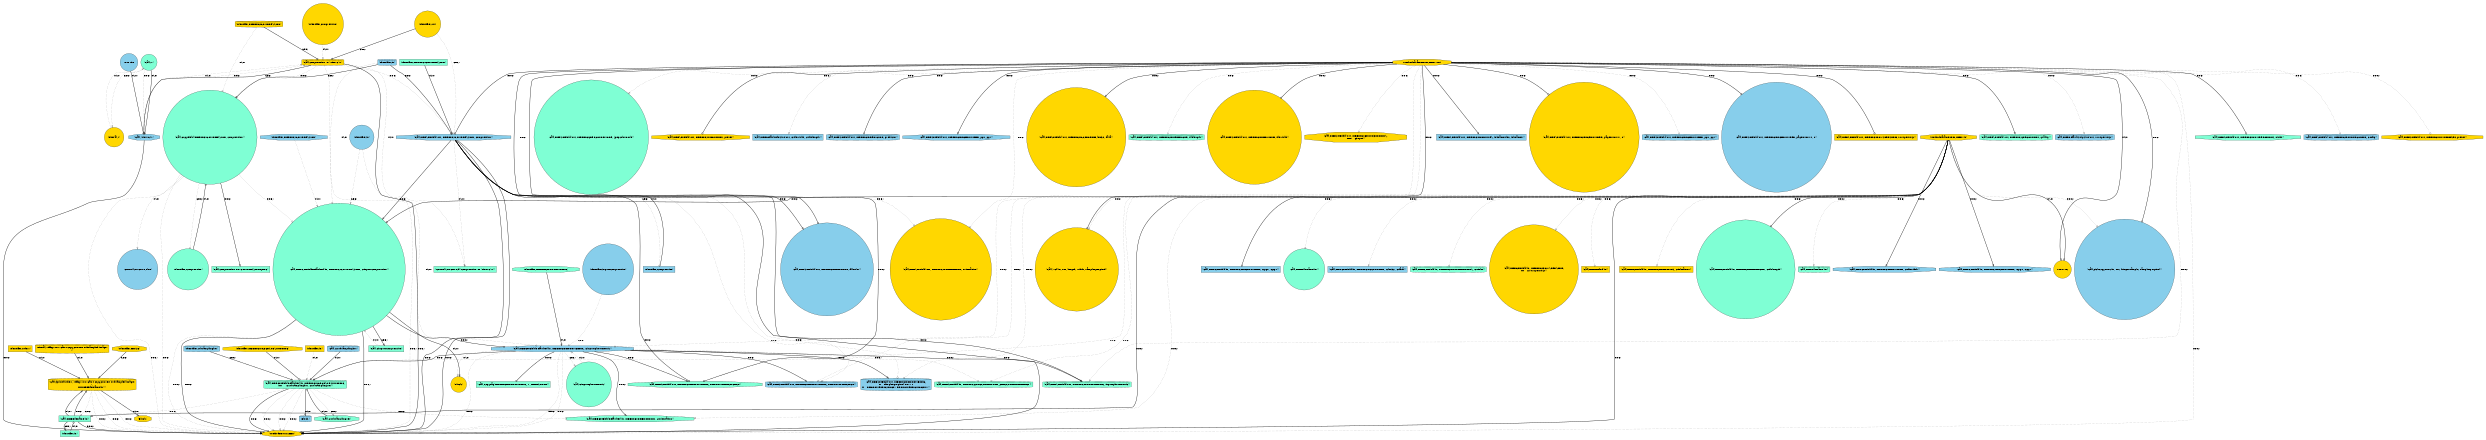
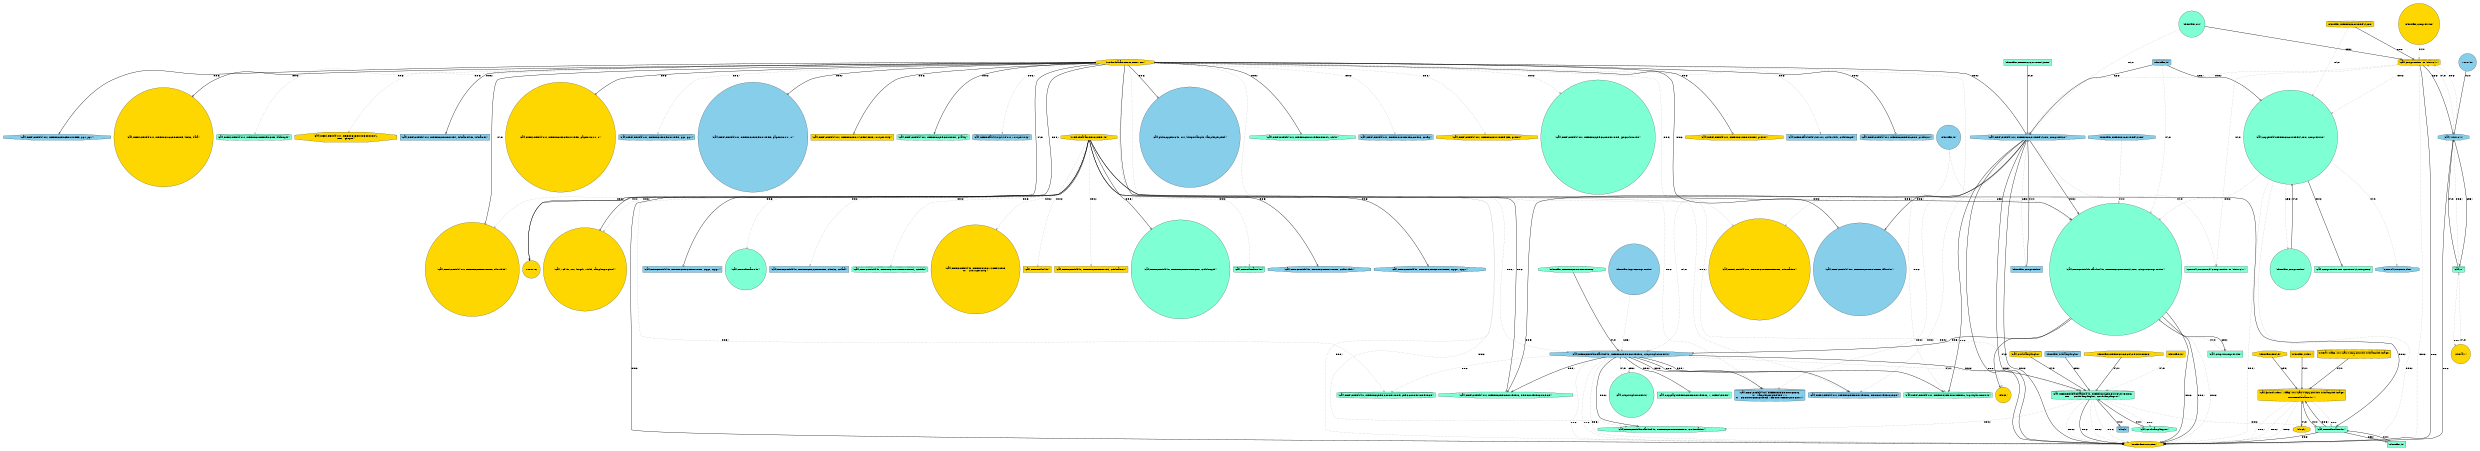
node "(Identifier,out)": fillcolor gold -> aquamarine
node "(Call,-1)": shape circle -> cylinder
edge "(Identifier,out)" -> "(Call,TIFFSetField(out, TIFFTAG_COMPRESSION, compression))": label "CFG: " -> "AST: "
edge "(MethodParameterIn,TIFF* out)" -> "(Call,TIFFSetField(out, TIFFTAG_TILEWIDTH, tilewidth))": label "DDG: " -> "AST: "
edge "(MethodParameterIn,TIFF* in)" -> "(Call,pickCopyFunc(in, out, bitspersample, samplesperpixel))": now "(MethodParameterIn,TIFF* in)" -> "(Call,TIFFSetField(out, TIFFTAG_TILEWIDTH, tilewidth))"
edge "(Call,(uint16)-1)" -> "(Call,-1)": added, label "CFG:"
node "(ControlStructure,else)": shape circle -> octagon
node "(Call,&subsamplinghor)": fillcolor skyblue -> gold
